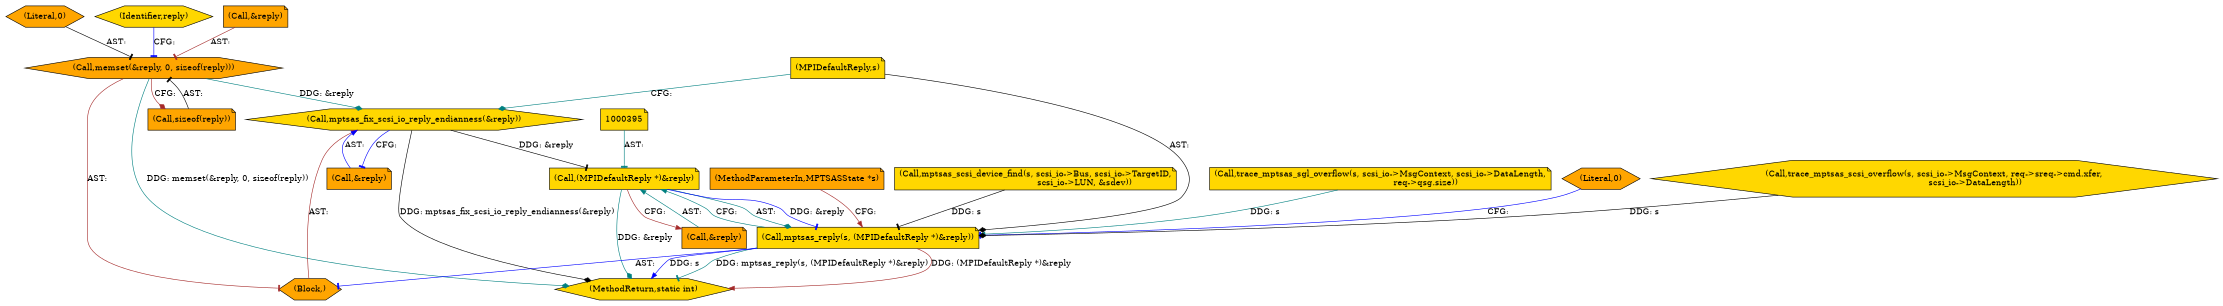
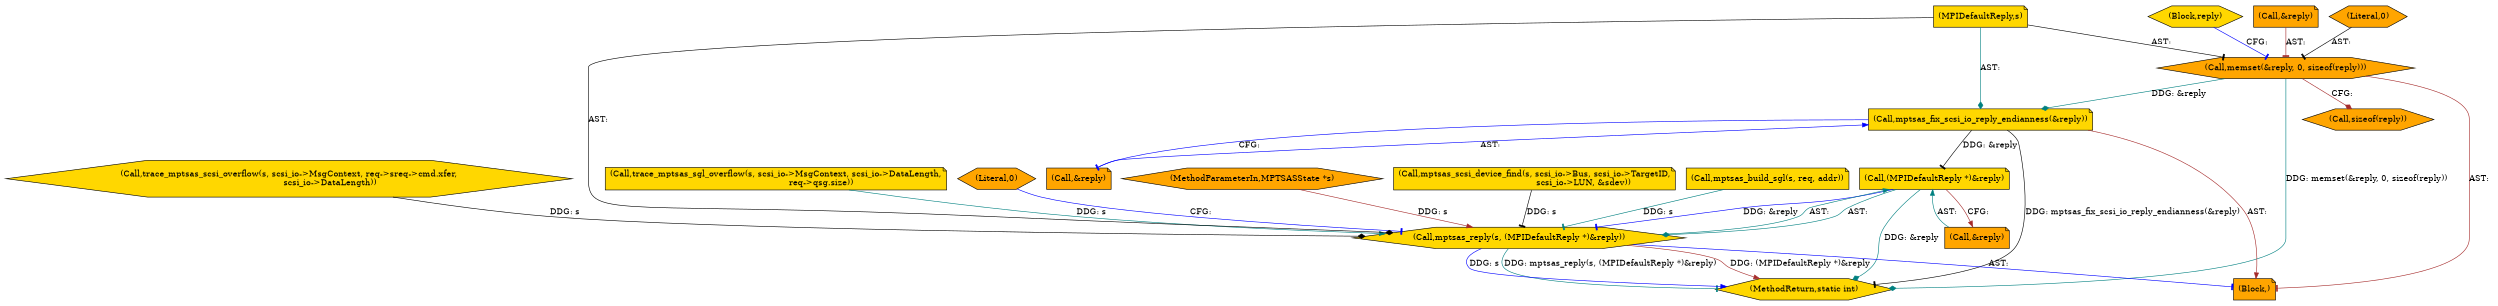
node "(Identifier,reply)": label "(Identifier,reply)" -> "(Block,reply)"
edge "(Call,sizeof(reply))" -> "(Call,memset(&reply, 0, sizeof(reply)))": now "(MPIDefaultReply,s)" -> "(Call,memset(&reply, 0, sizeof(reply)))"
edge "(MPIDefaultReply,s)" -> "(Call,mptsas_fix_scsi_io_reply_endianness(&reply))": label "CFG: " -> "AST: "
node "(Call,sizeof(reply))": shape note -> hexagon
node "(Call,mptsas_fix_scsi_io_reply_endianness(&reply))": shape hexagon -> note
node "1000395": removed
node "(MethodParameterIn,MPTSASState *s)": shape note -> hexagon
node "(Call,mptsas_build_sgl(s, req, addr))": added
edge "(Block,)" -> "(Call,mptsas_fix_scsi_io_reply_endianness(&reply))": reversed
edge "(Call,mptsas_reply(s, (MPIDefaultReply *)&reply))" -> "(Call,(MPIDefaultReply *)&reply)": label "CFG: " -> "AST: "
edge "(MethodParameterIn,MPTSASState *s)" -> "(Call,mptsas_reply(s, (MPIDefaultReply *)&reply))": label "CFG: " -> "DDG: s"
node "(Call,mptsas_reply(s, (MPIDefaultReply *)&reply))": shape note -> hexagon
edge "(Call,mptsas_fix_scsi_io_reply_endianness(&reply))" -> "(MethodReturn,static int)": arrowhead diamond -> tee
node "(Block,)": shape hexagon -> note
